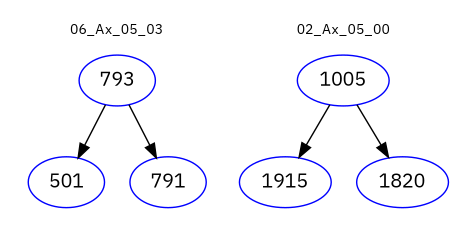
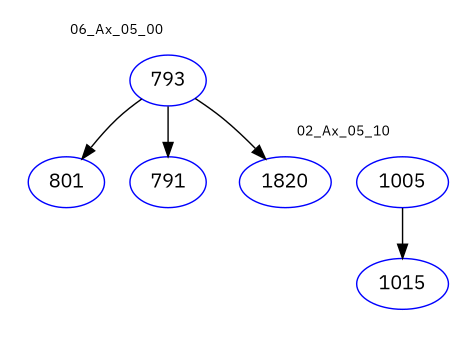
cluster "06_Ax_05_03": label "06_Ax_05_03" -> "06_Ax_05_00"
cluster "02_Ax_05_00": label "02_Ax_05_00" -> "02_Ax_05_10"
edge "1005" -> "1820": now "793" -> "1820"
node "501": label "501" -> "801"
node "1915": label "1915" -> "1015"
